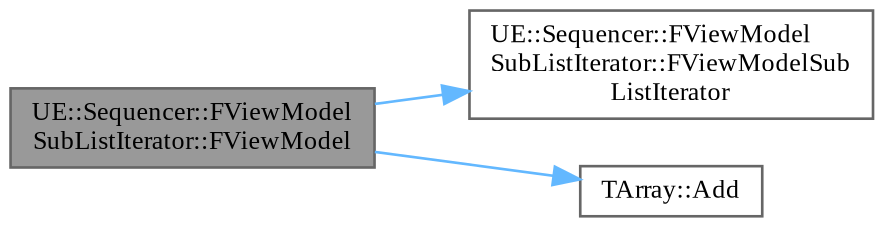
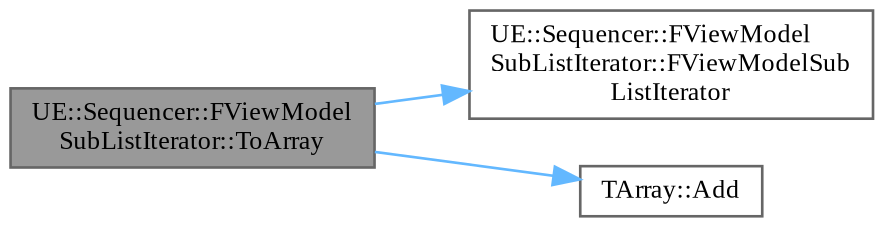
node "UE::Sequencer::FViewModel SubListIterator::FViewModel": label "UE::Sequencer::FViewModel SubListIterator::FViewModel" -> "UE::Sequencer::FViewModel SubListIterator::ToArray"
